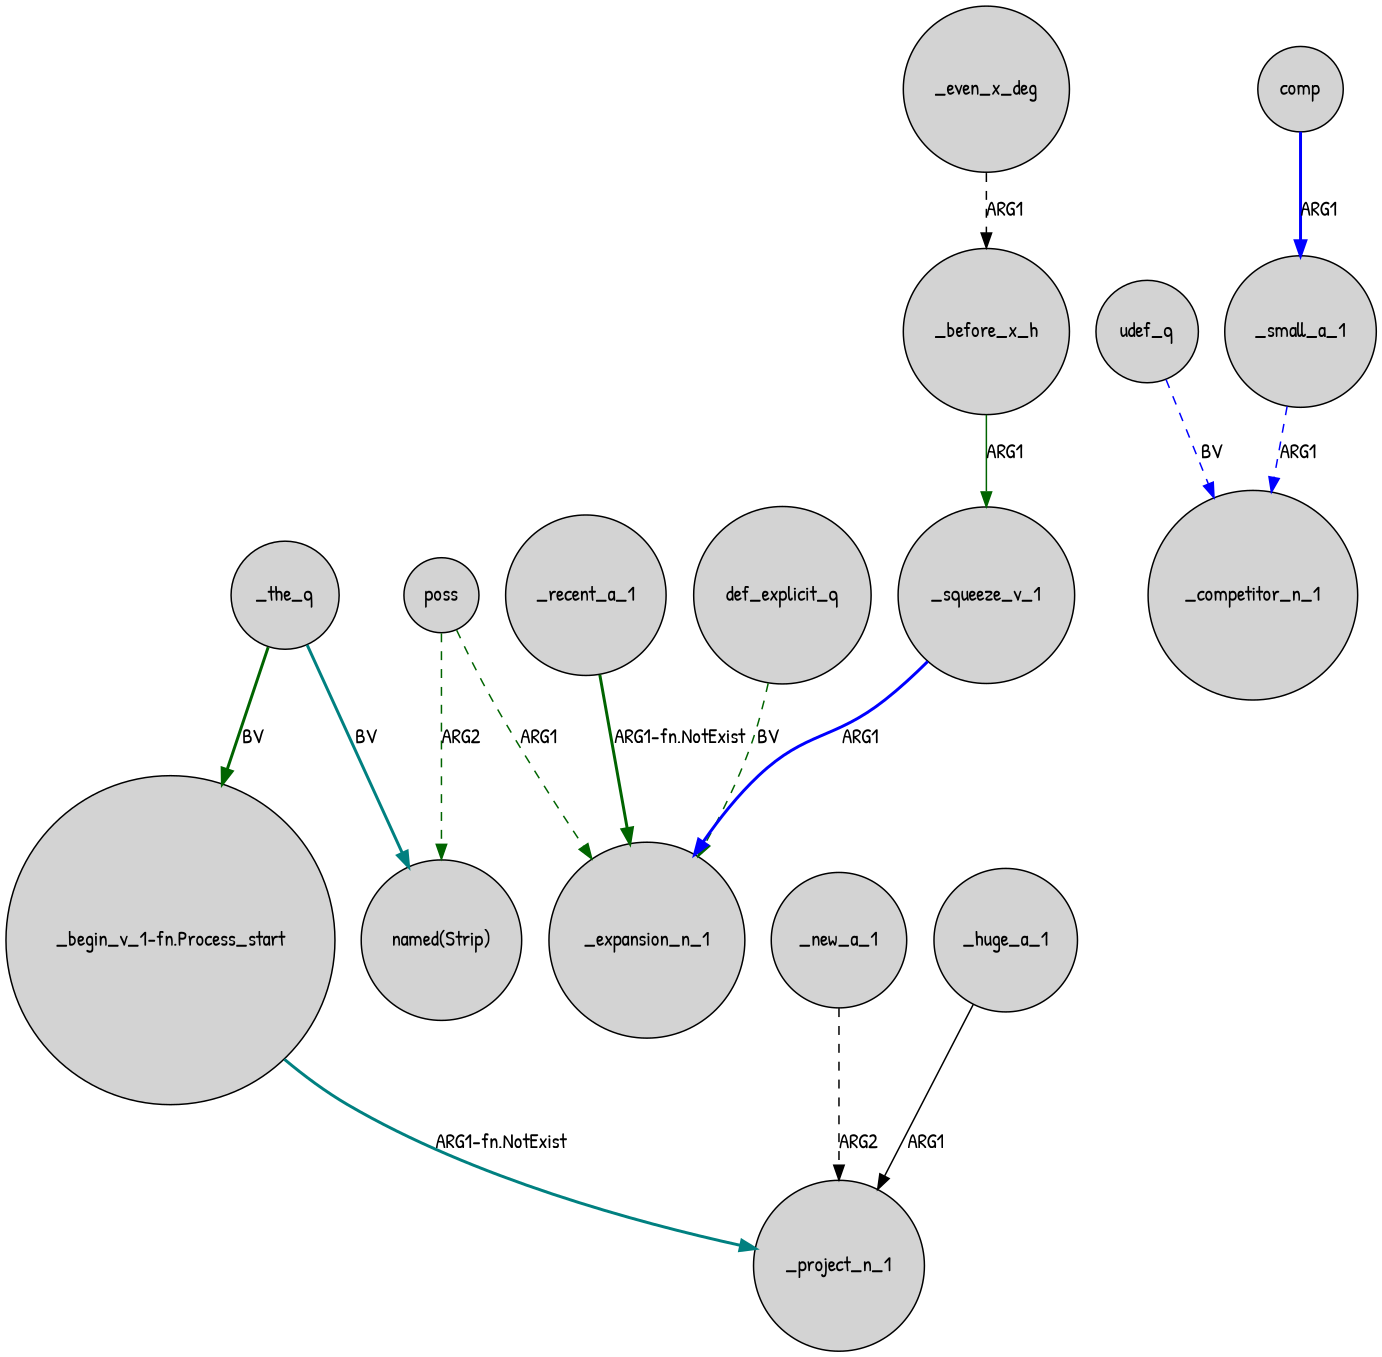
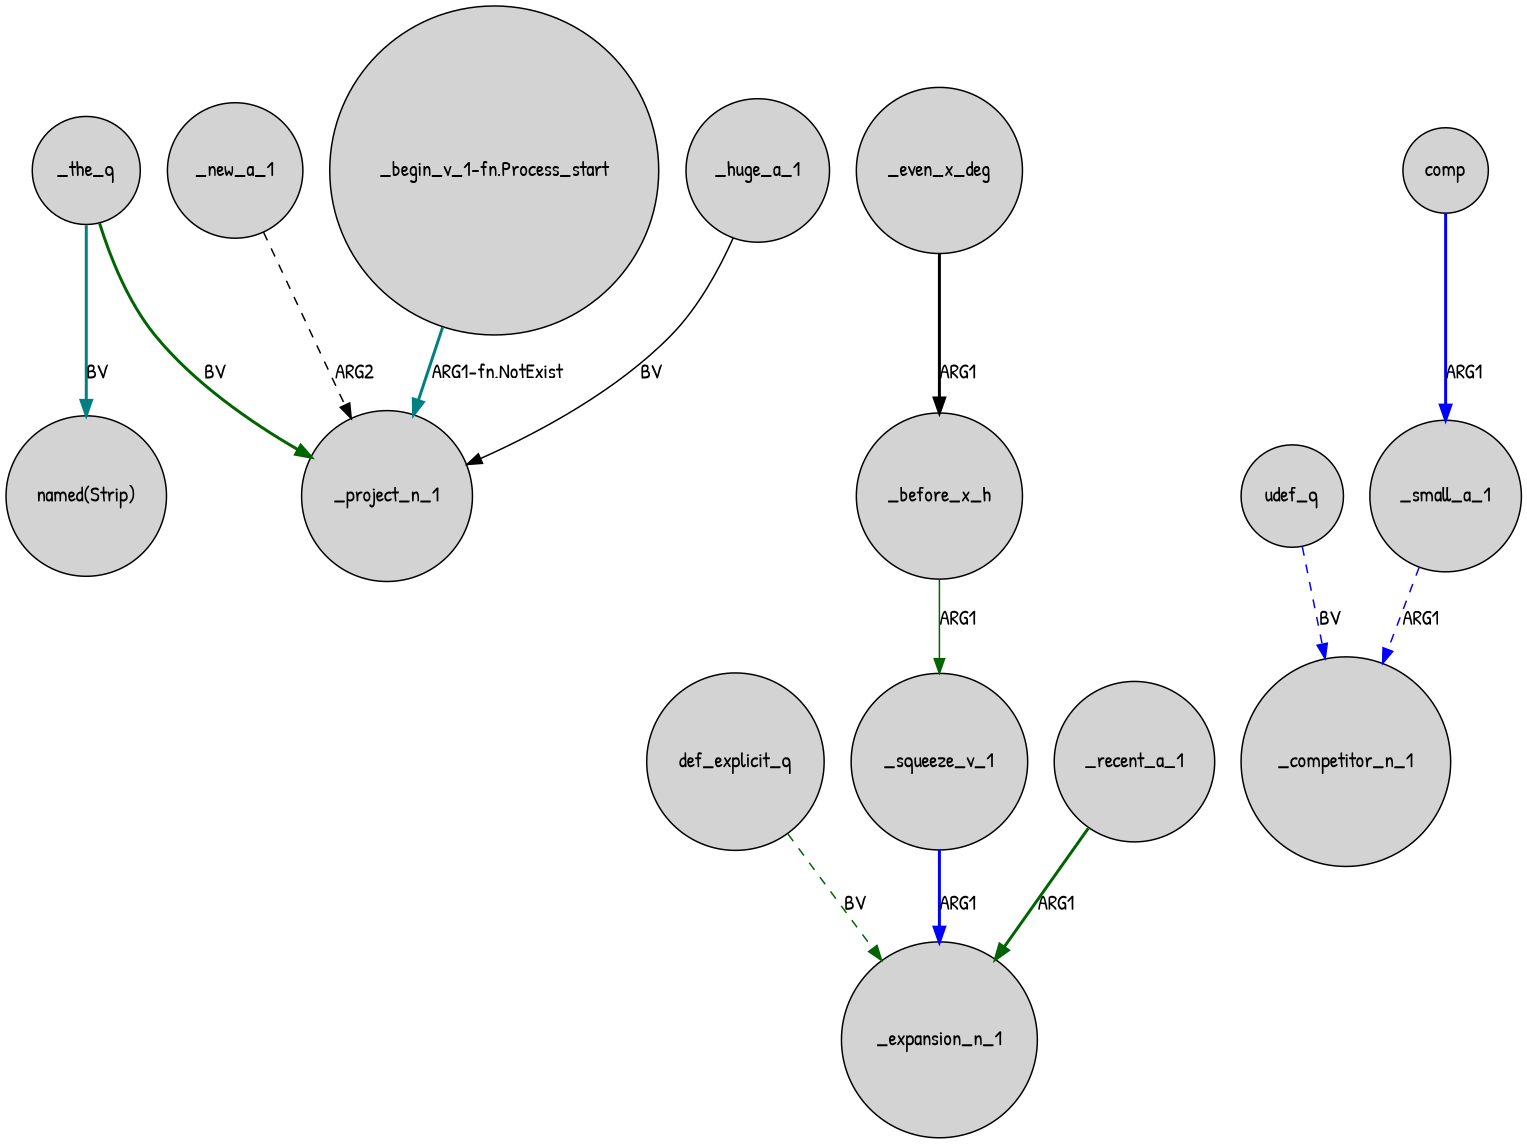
edge "_even_x_deg" -> "_before_x_h": style dashed -> bold
node "poss": removed
edge "_the_q" -> "_begin_v_1-fn.Process_start": now "_the_q" -> "_project_n_1"
edge "_recent_a_1" -> "_expansion_n_1": label "ARG1-fn.NotExist" -> "ARG1"
edge "_huge_a_1" -> "_project_n_1": label "ARG1" -> "BV"
